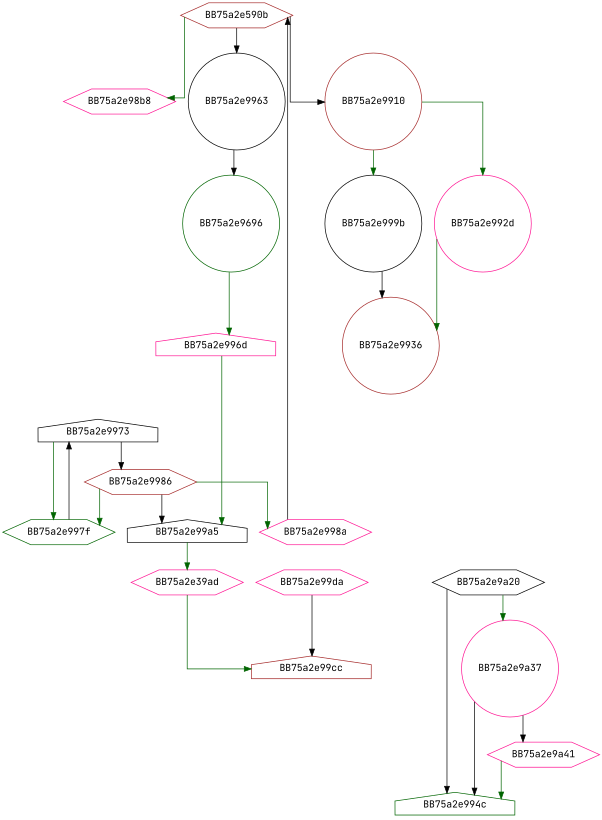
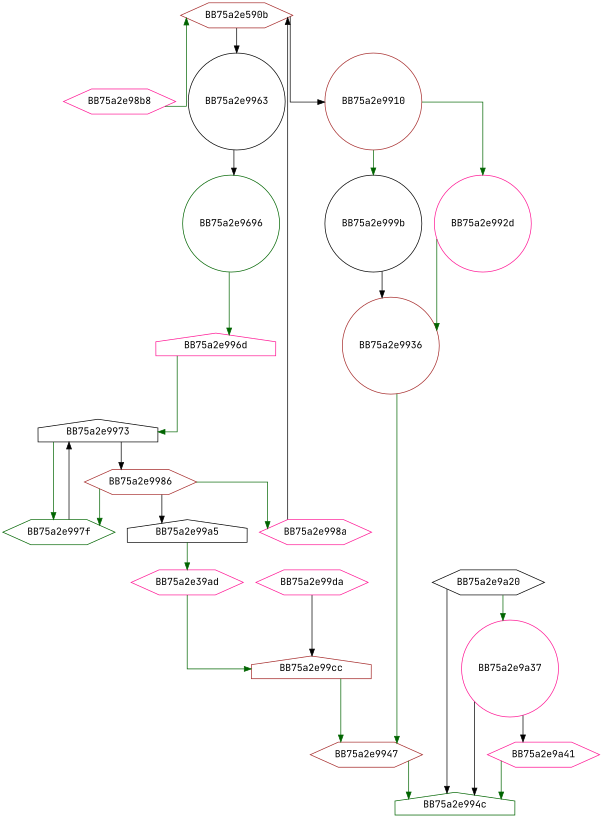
edge "BB75a2e590b" -> "BB75a2e98b8": reversed
edge "BB75a2e996d" -> "BB75a2e99a5": now "BB75a2e996d" -> "BB75a2e9973"
node "BB75a2e9947": added
